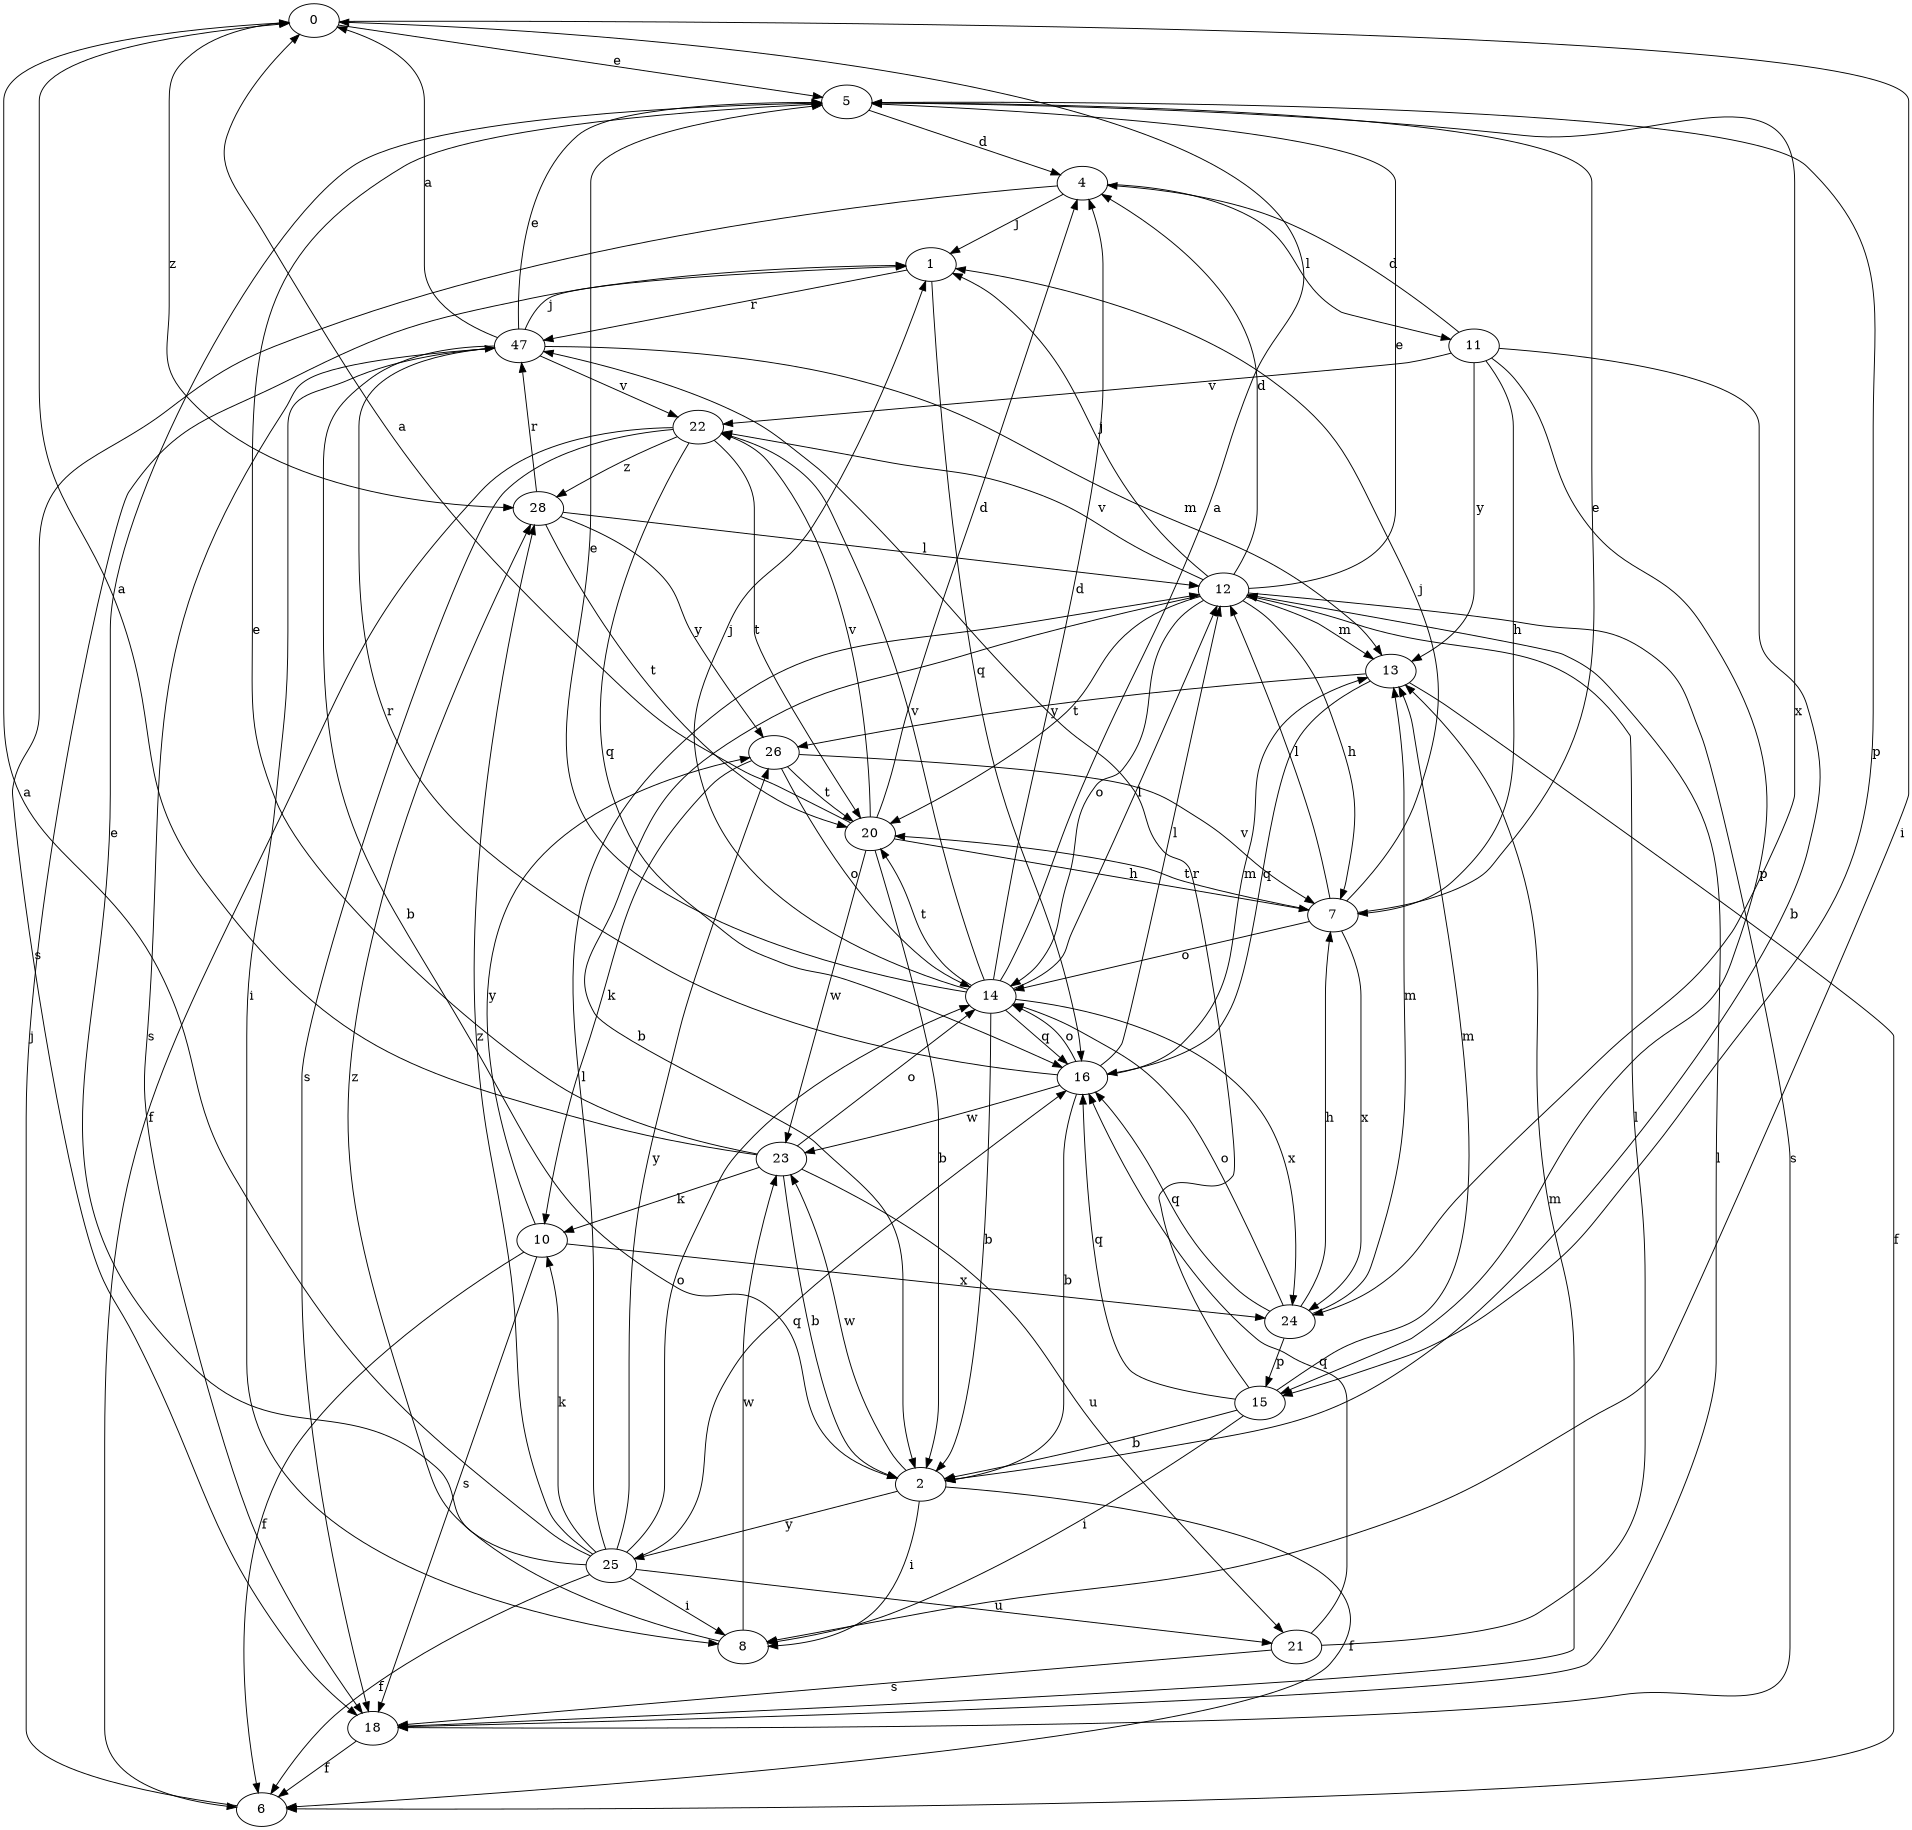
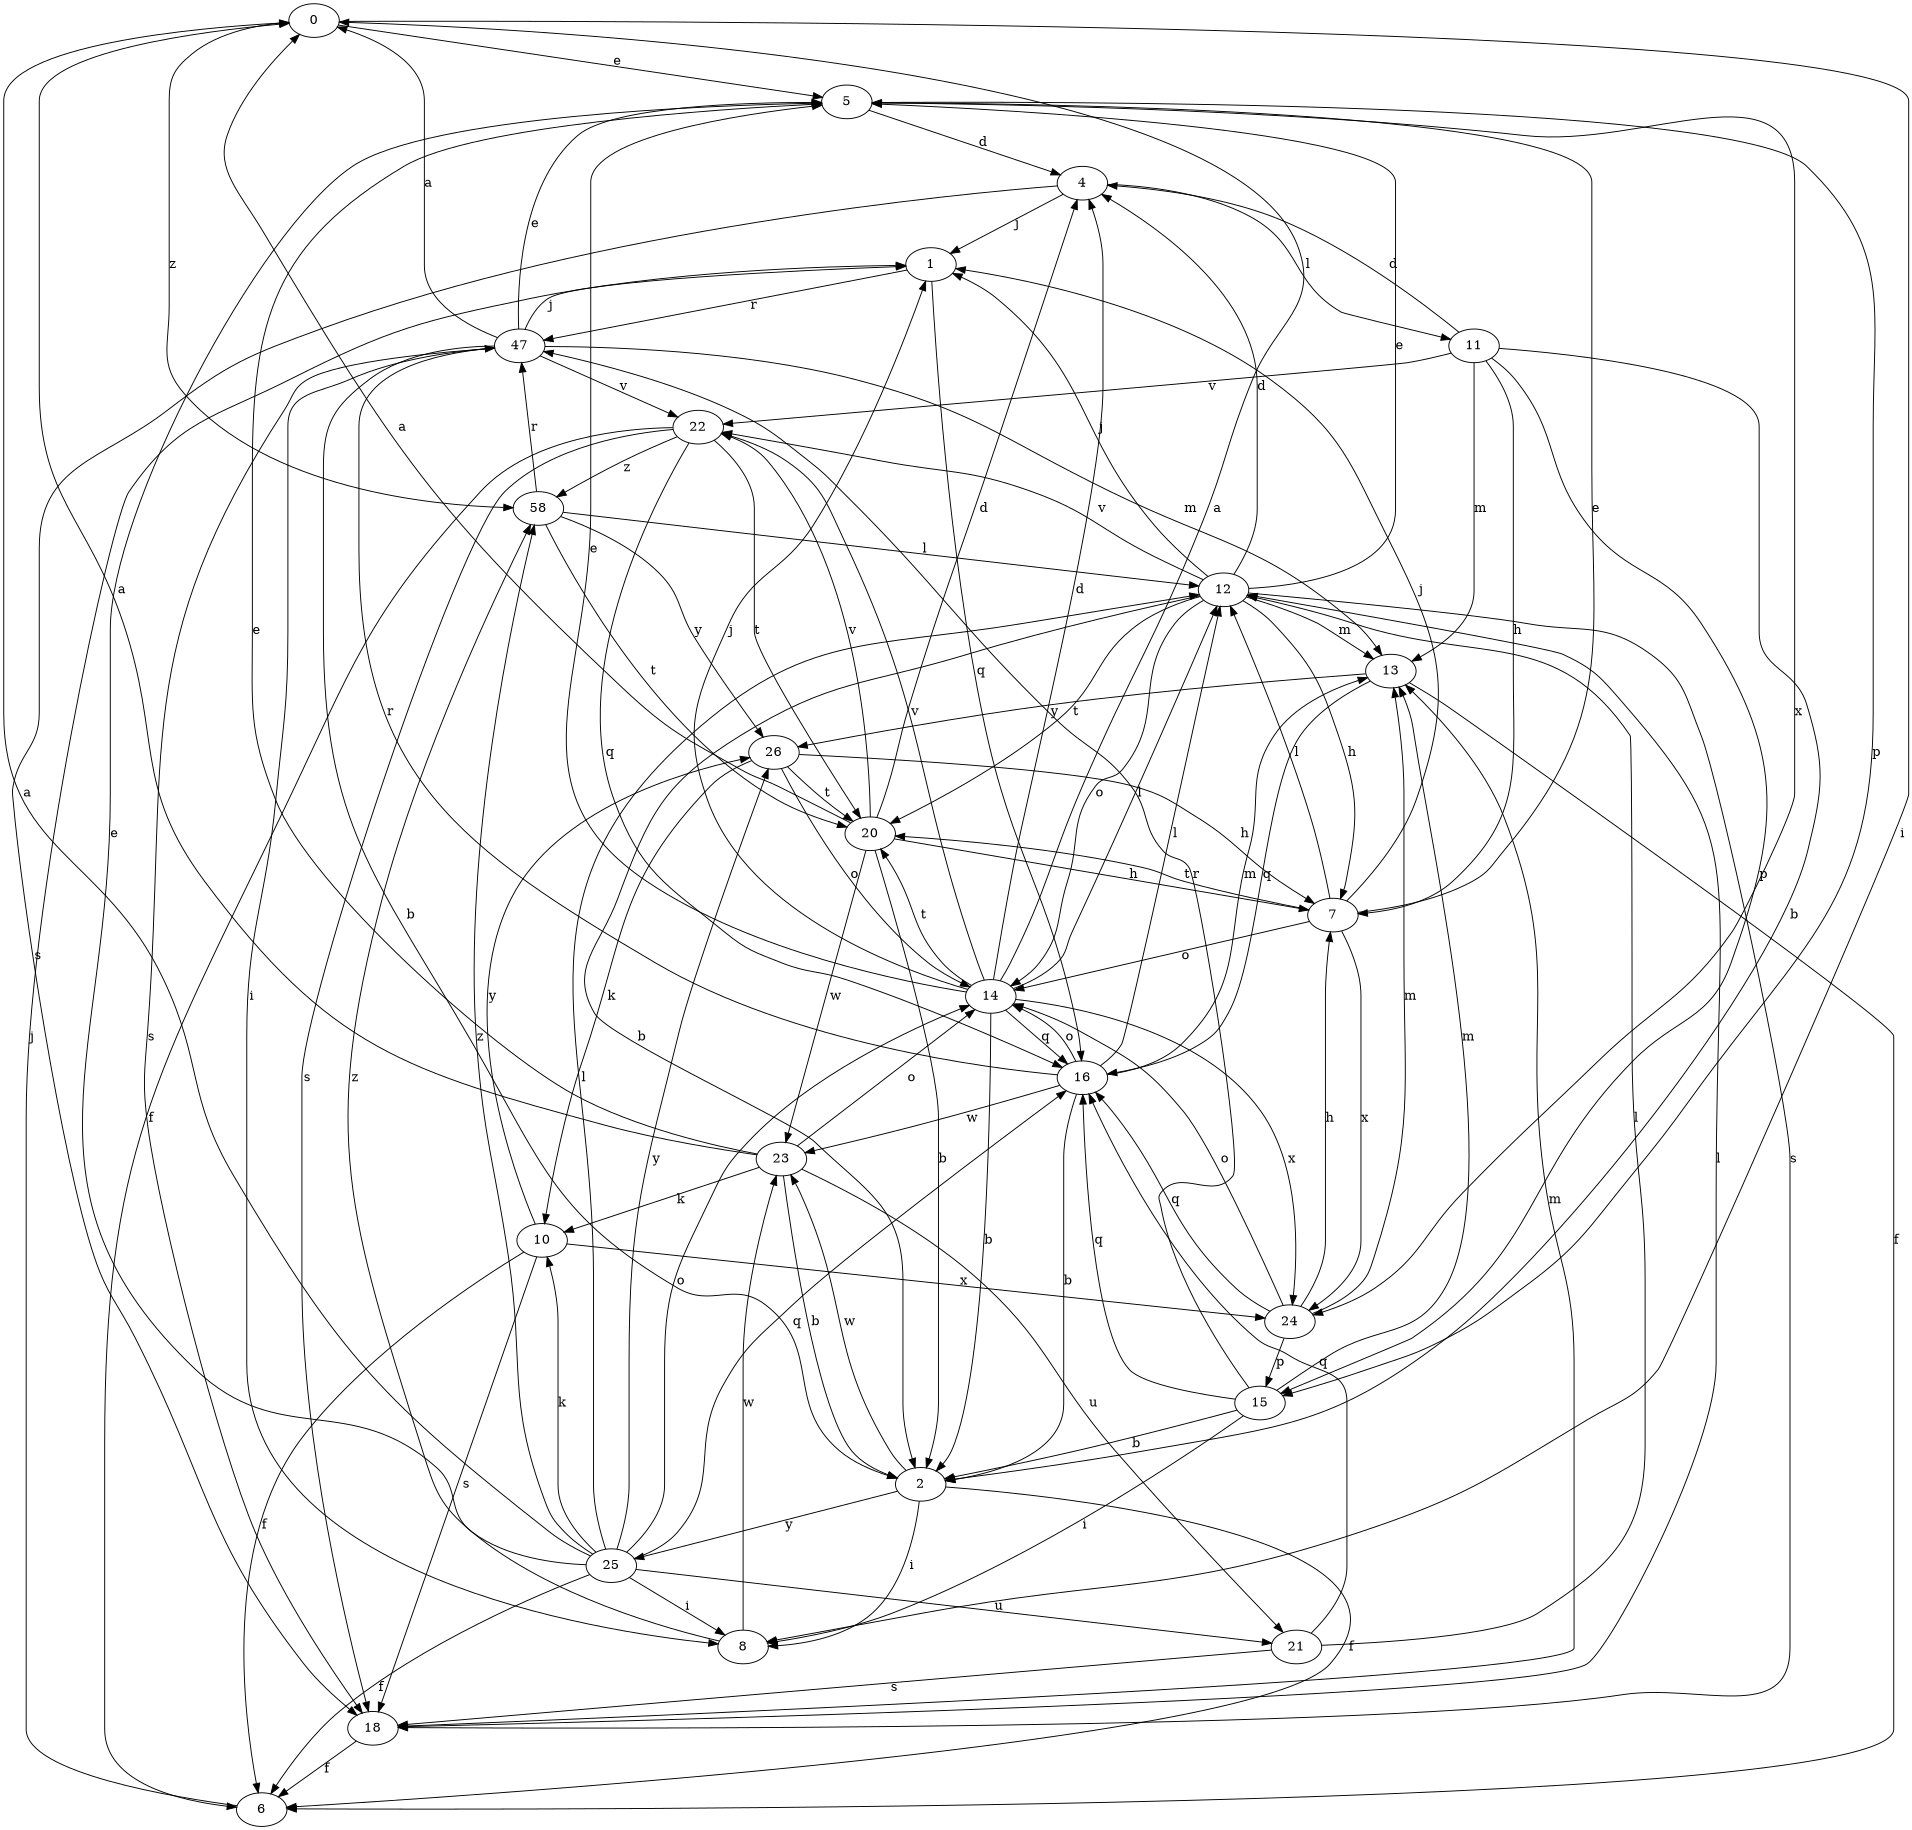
node "28": label "28" -> "58"
edge "11" -> "13": label "y" -> "m"
edge "26" -> "7": label "v" -> "h"
